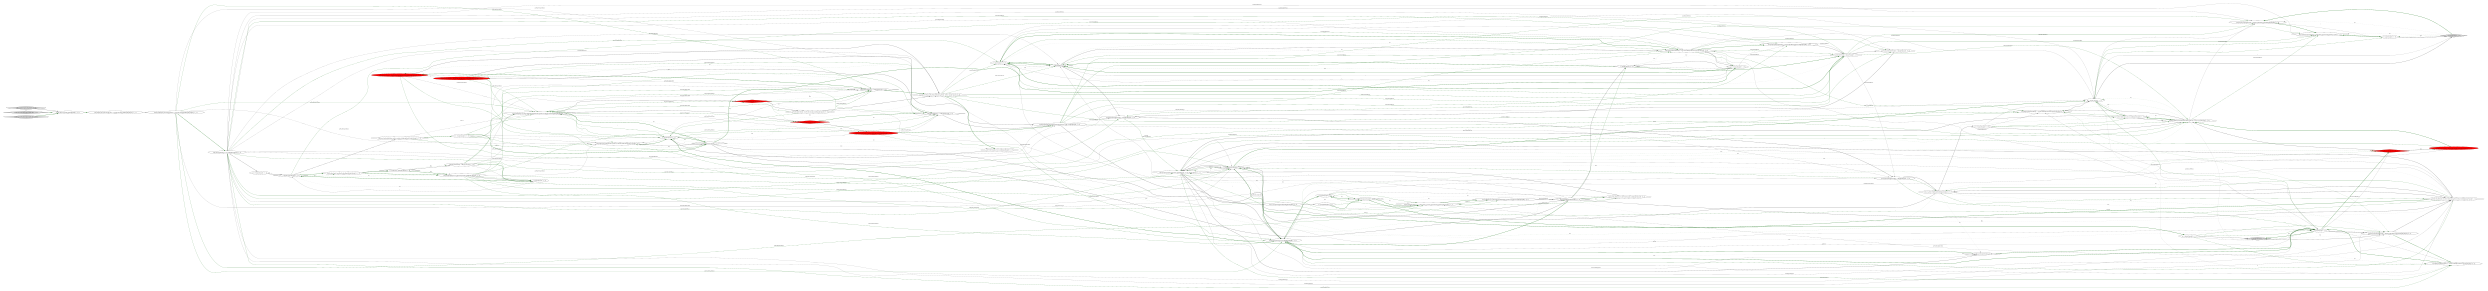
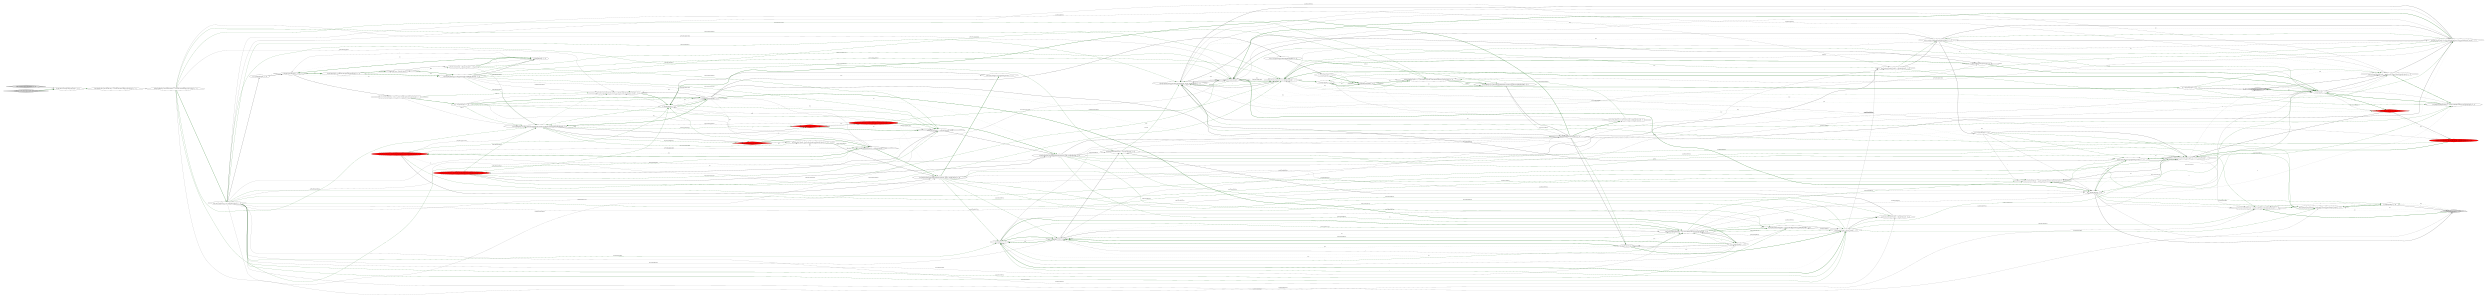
edge "i < numClients@@@8@@@['1', '1', '1']" -> "numClientsPerHost(i( = 0@@@37@@@['1', '1', '0']": now "int(( numClientsPerHost = new int((((@@@6@@@['1', '1', '1']" -> "numClientsPerHost(i( = 0@@@37@@@['1', '1', '0']"
edge "curHostForEachClient(i( = null@@@15@@@['1', '1', '0']" -> "curHostForEachClient(i( == null@@@24@@@['1', '0', '0']": removed, label "curHostForEachClient"
node "testNoCurrentHostDuringNormalMode['1', '0', '0']": removed
